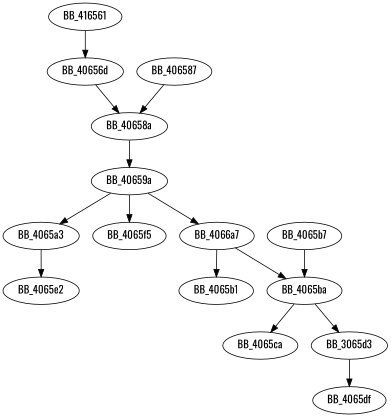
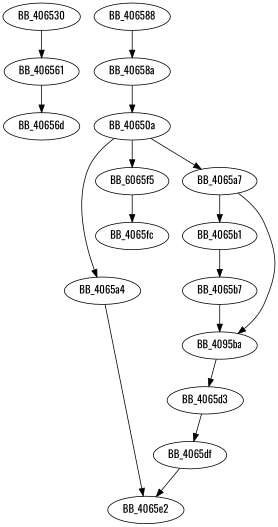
node "BB_406530": added
node "BB_416561": label "BB_416561" -> "BB_406561"
node "BB_406587": label "BB_406587" -> "BB_406588"
edge "BB_40656d" -> "BB_40658a": removed
node "BB_40659a": label "BB_40659a" -> "BB_40650a"
node "BB_4065a3": label "BB_4065a3" -> "BB_4065a4"
node "BB_4065f5": label "BB_4065f5" -> "BB_6065f5"
node "BB_4065fc": added
node "BB_4066a7": label "BB_4066a7" -> "BB_4065a7"
edge "BB_4065b1" -> "BB_4065b7": added
node "BB_4065ba": label "BB_4065ba" -> "BB_4095ba"
node "BB_4065ca": removed
node "BB_3065d3": label "BB_3065d3" -> "BB_4065d3"
edge "BB_4065df" -> "BB_4065e2": added
